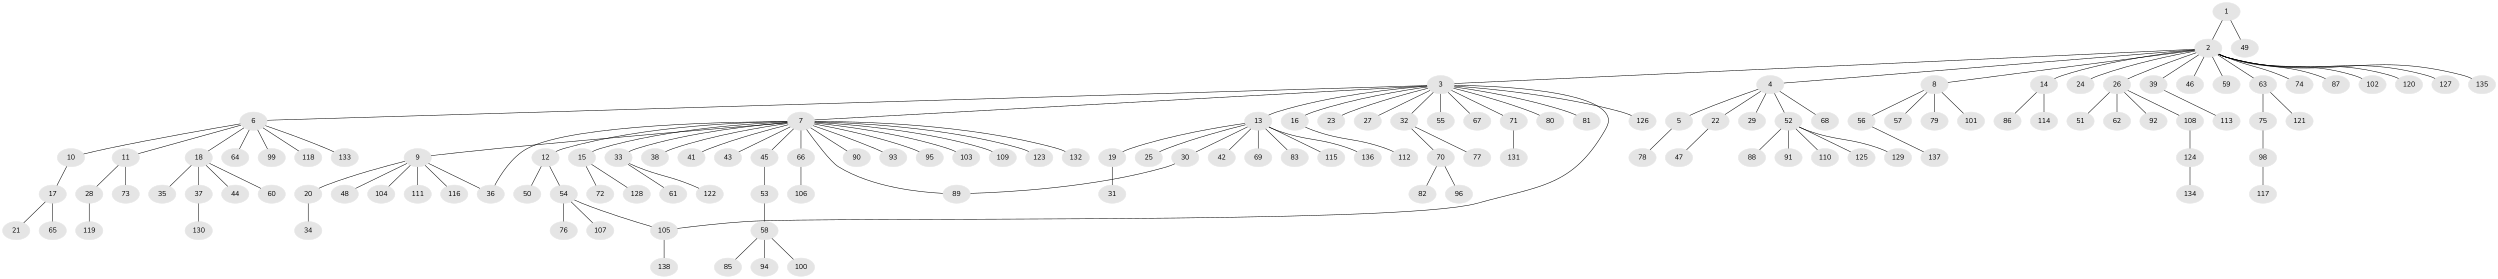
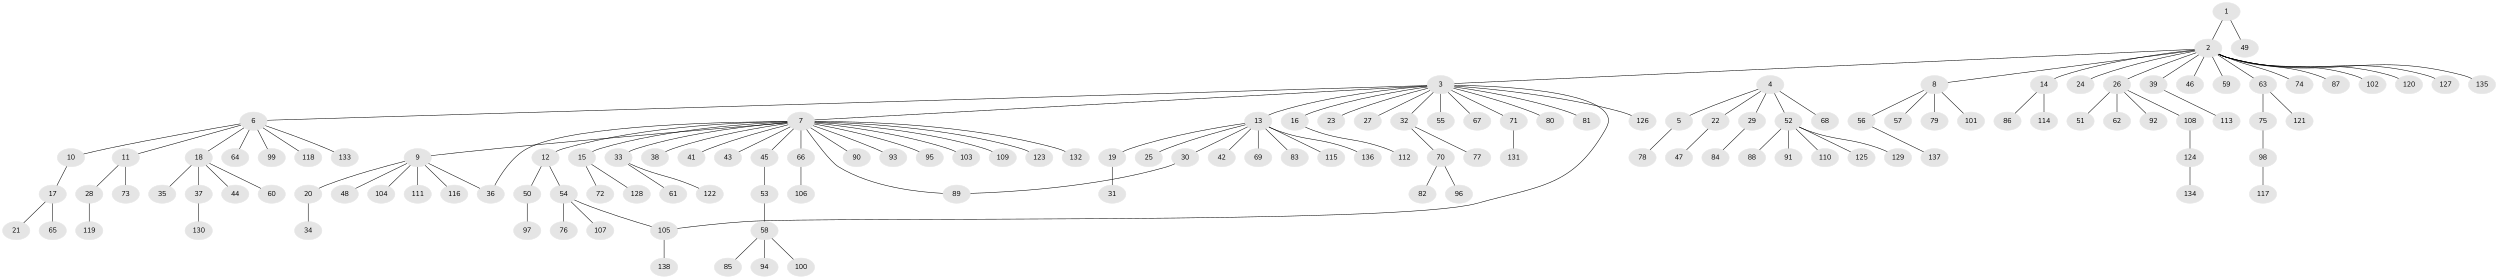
edge "2" -- "4": removed
node "84": added
node "97": added
